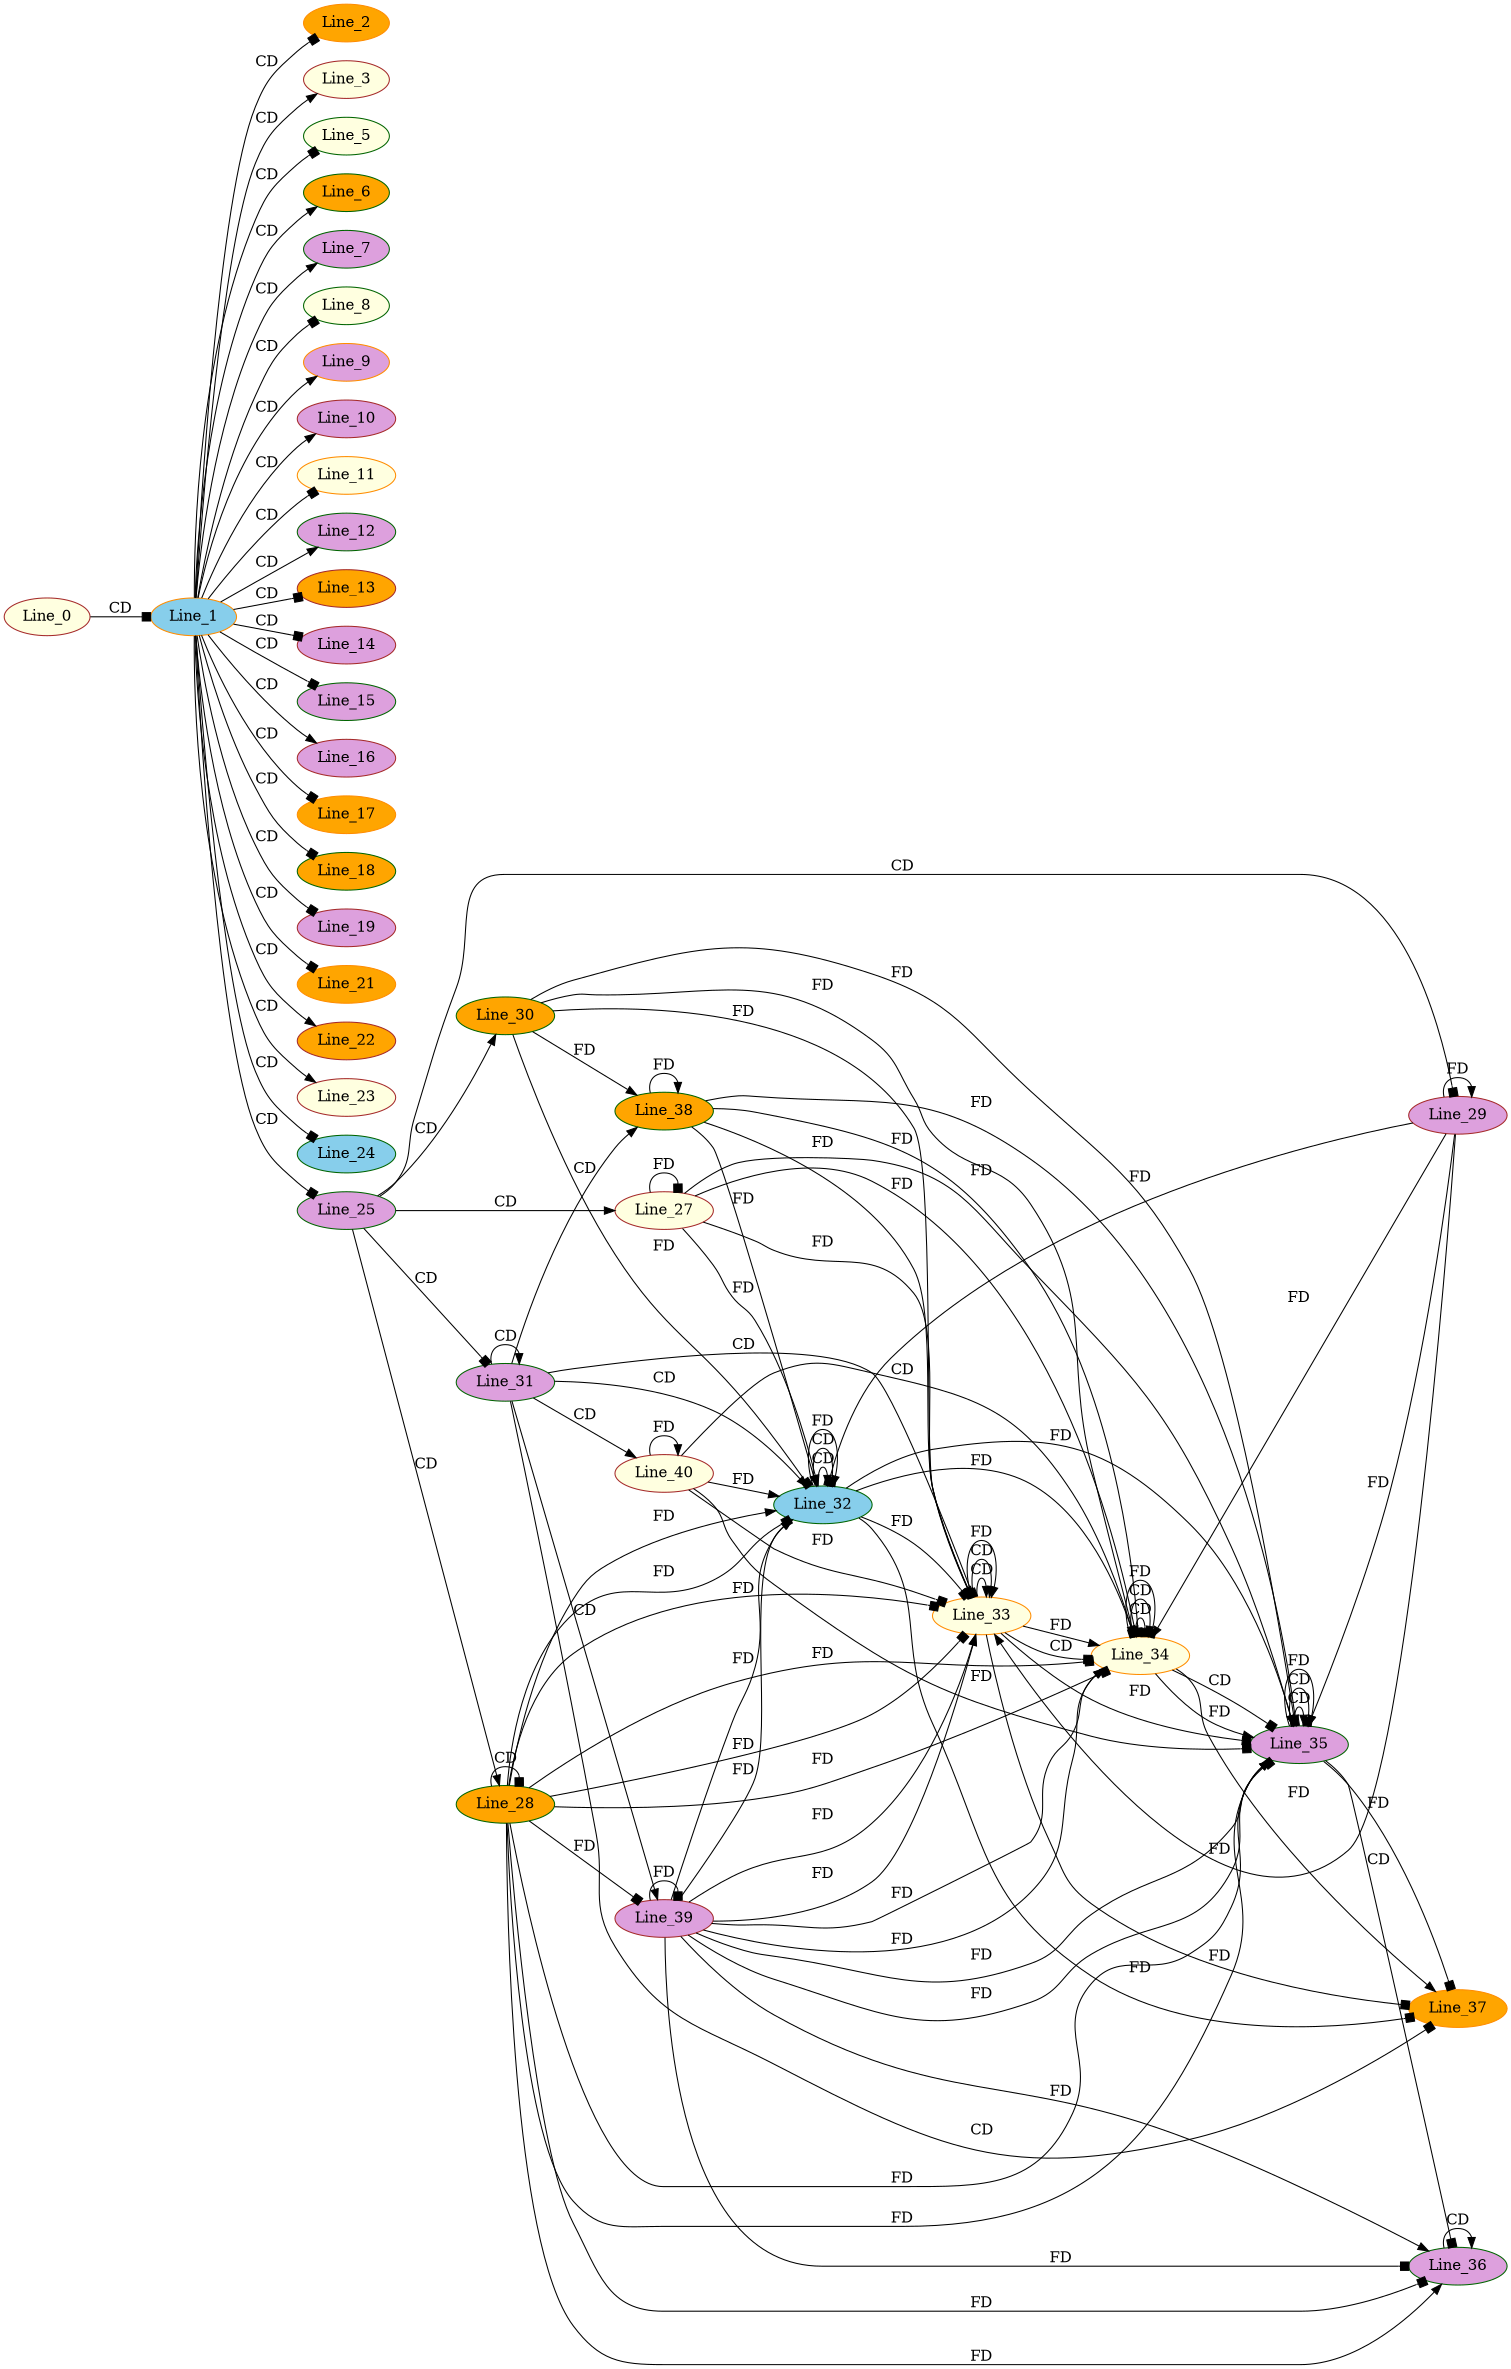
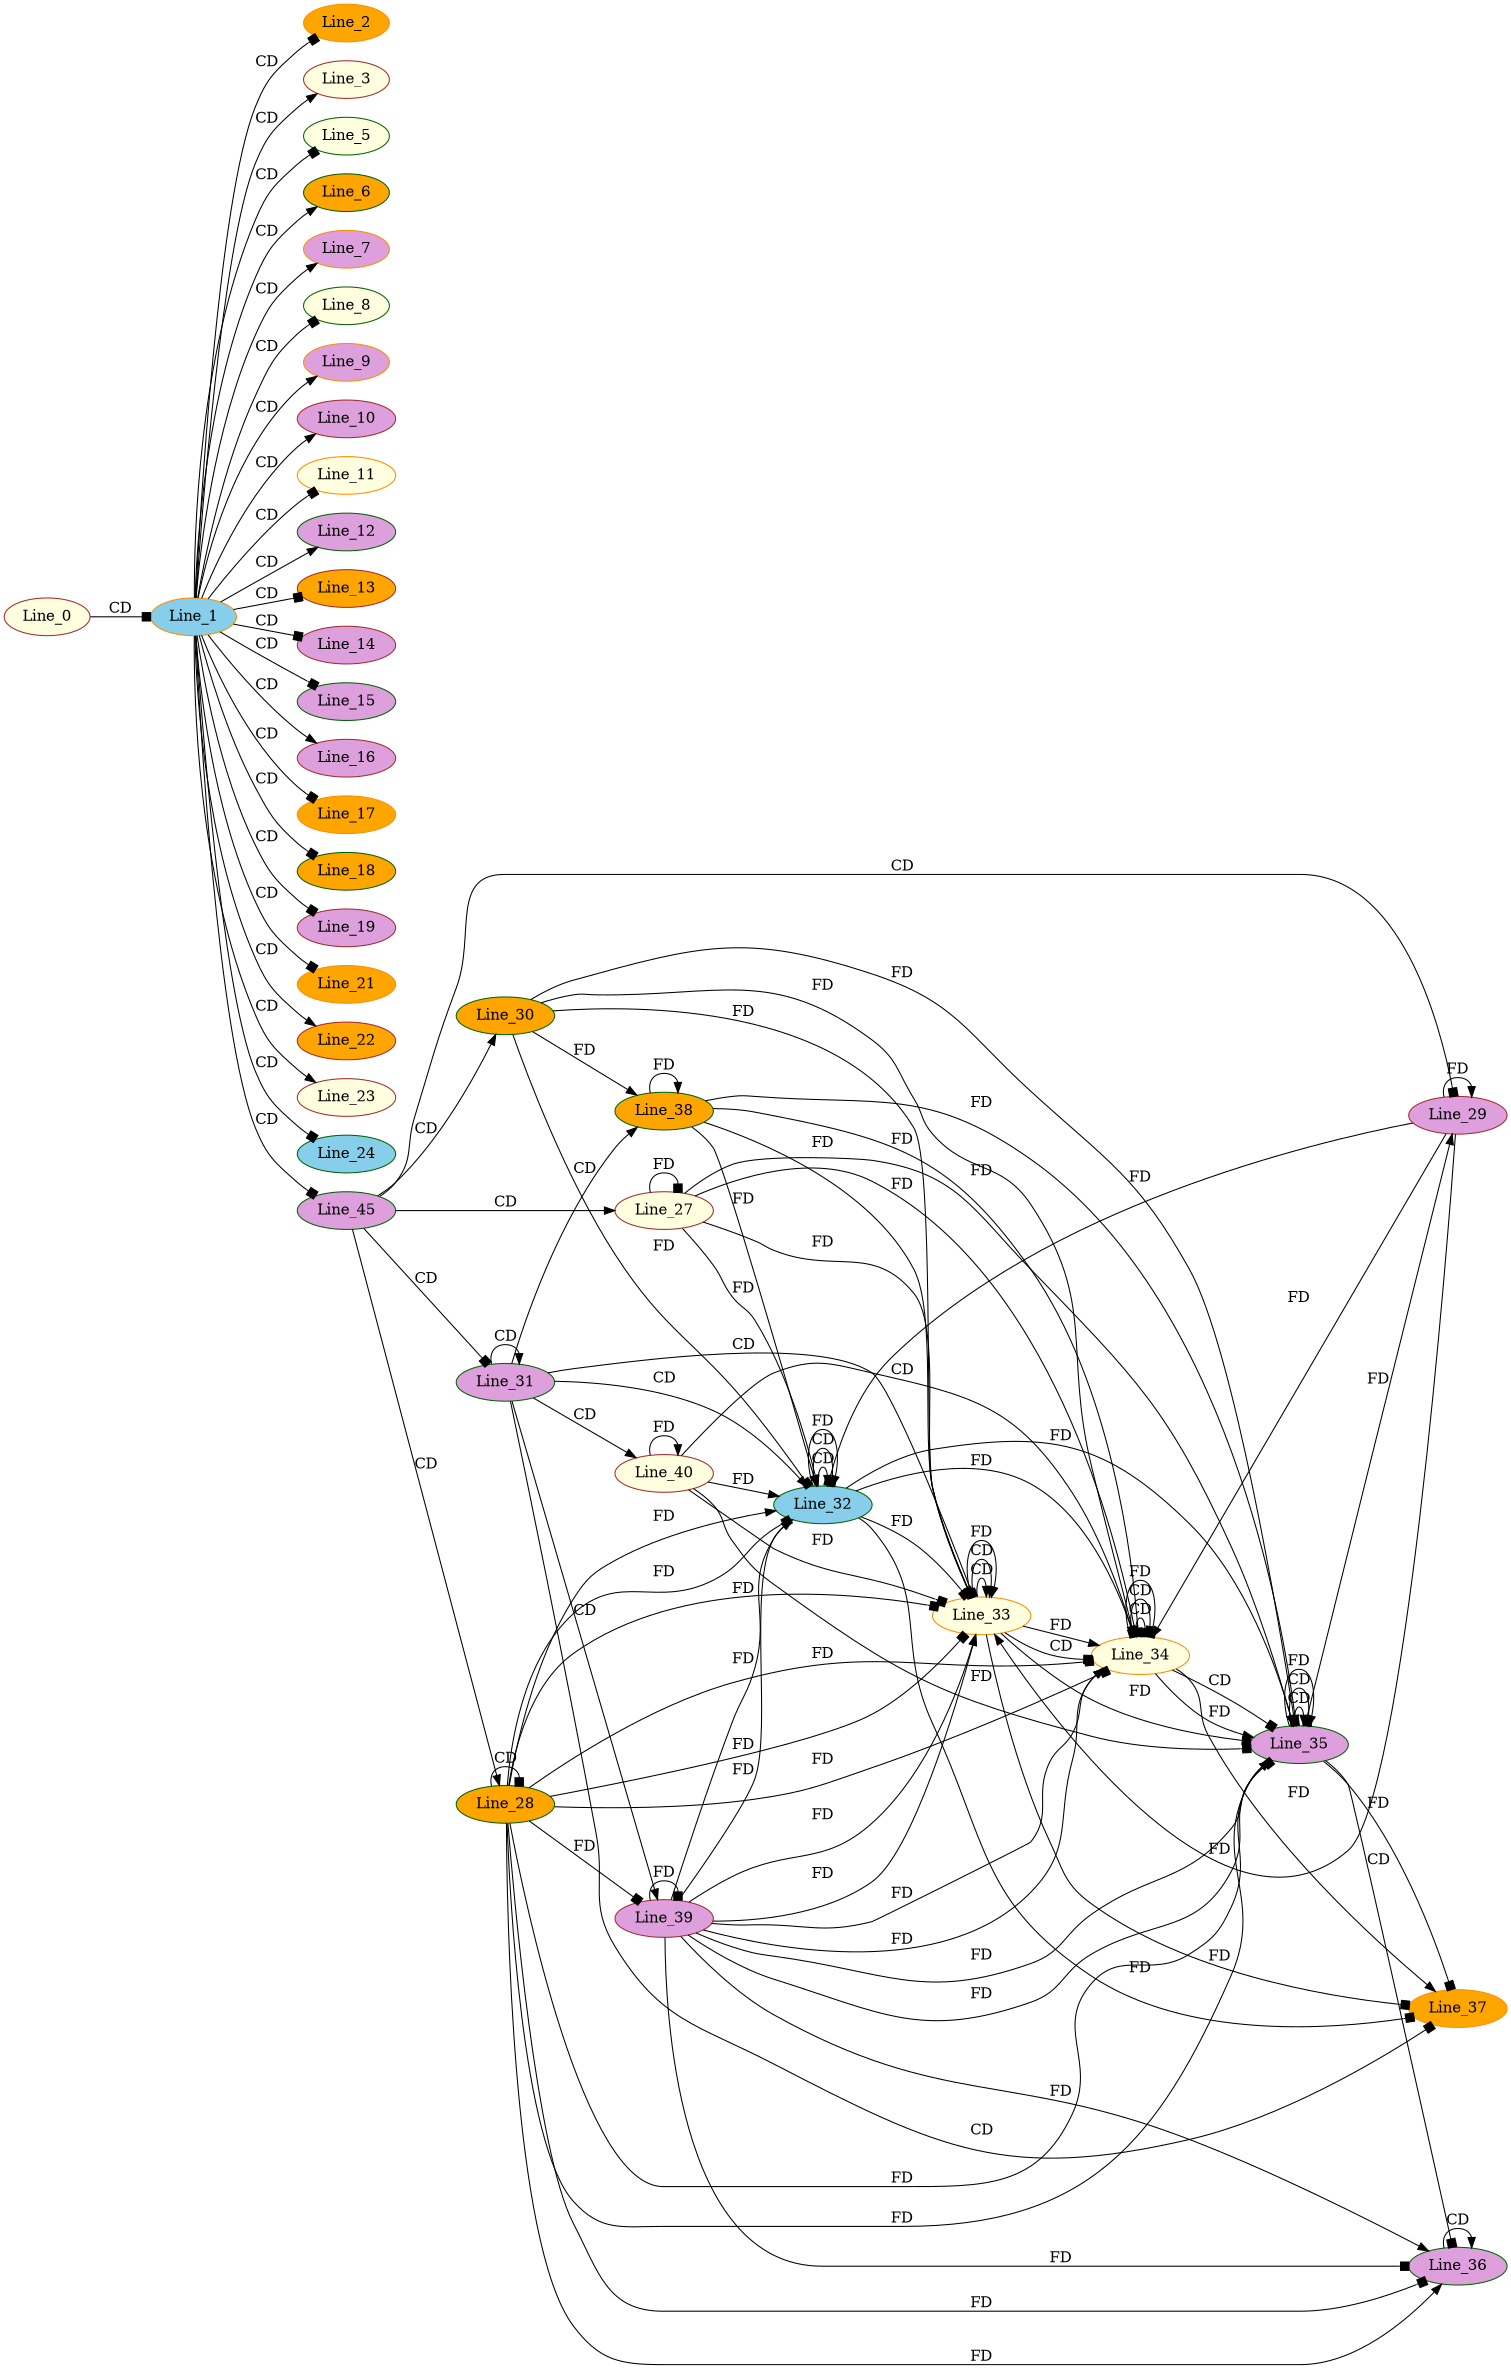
node "Line_7": color darkgreen -> darkorange
node "Line_25": label "Line_25" -> "Line_45"
edge "Line_29" -> "Line_35": reversed
